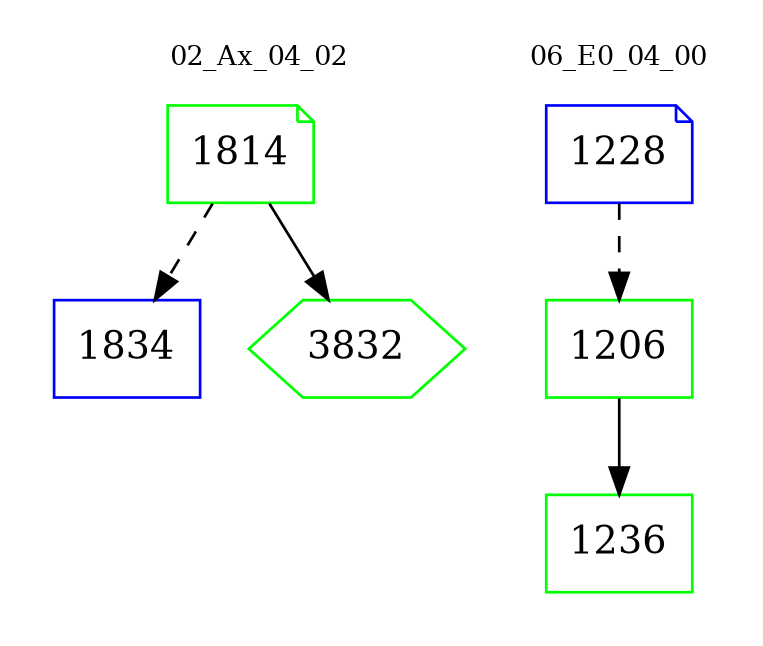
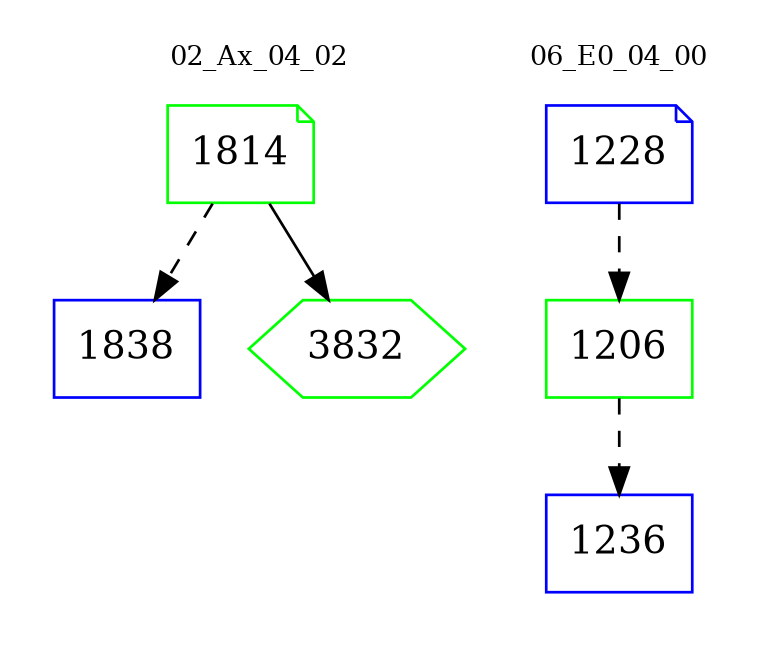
node "1834": label "1834" -> "1838"
edge "1206" -> "1236": style solid -> dashed
node "1236": color green -> blue
